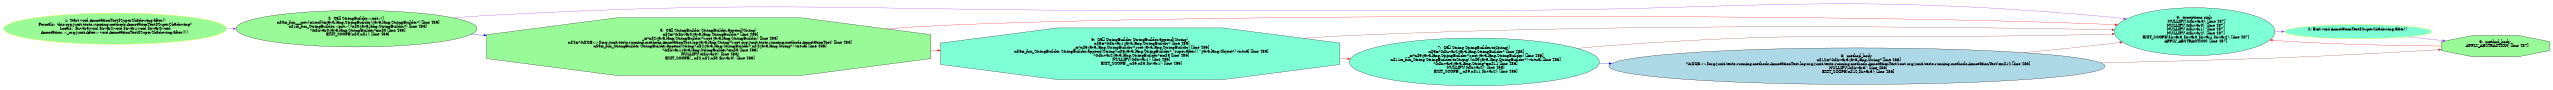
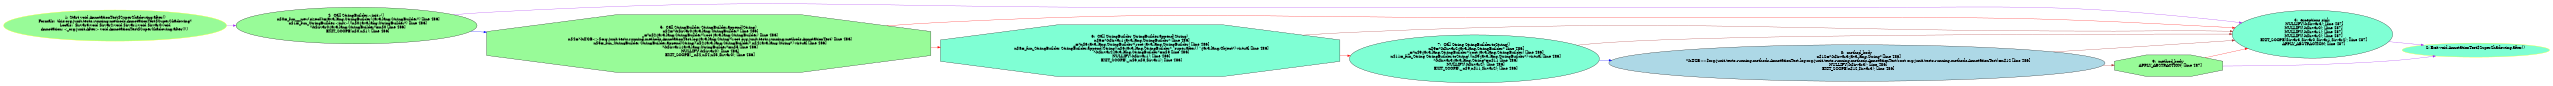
edge "2: Exit void AnnotationTest$SuperShadowing.after()" -> "9:  method_body APPLY_ABSTRACTION; [line 487]": reversed
